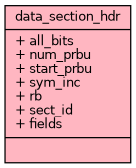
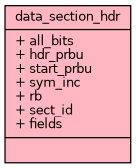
node "data_section_hdr": text "+ num_prbu" -> "+ hdr_prbu"
